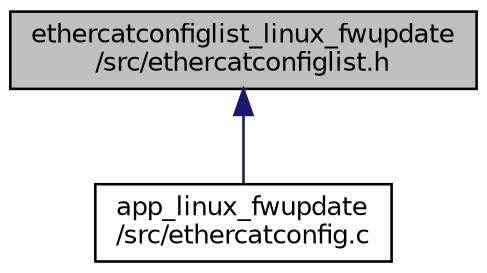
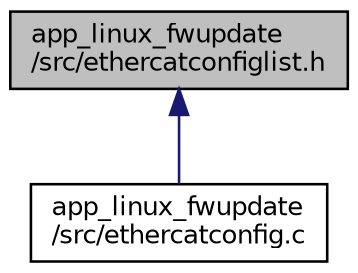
node "ethercatconfiglist_linux_fwupdate /src/ethercatconfiglist.h": label "ethercatconfiglist_linux_fwupdate /src/ethercatconfiglist.h" -> "app_linux_fwupdate /src/ethercatconfiglist.h"
